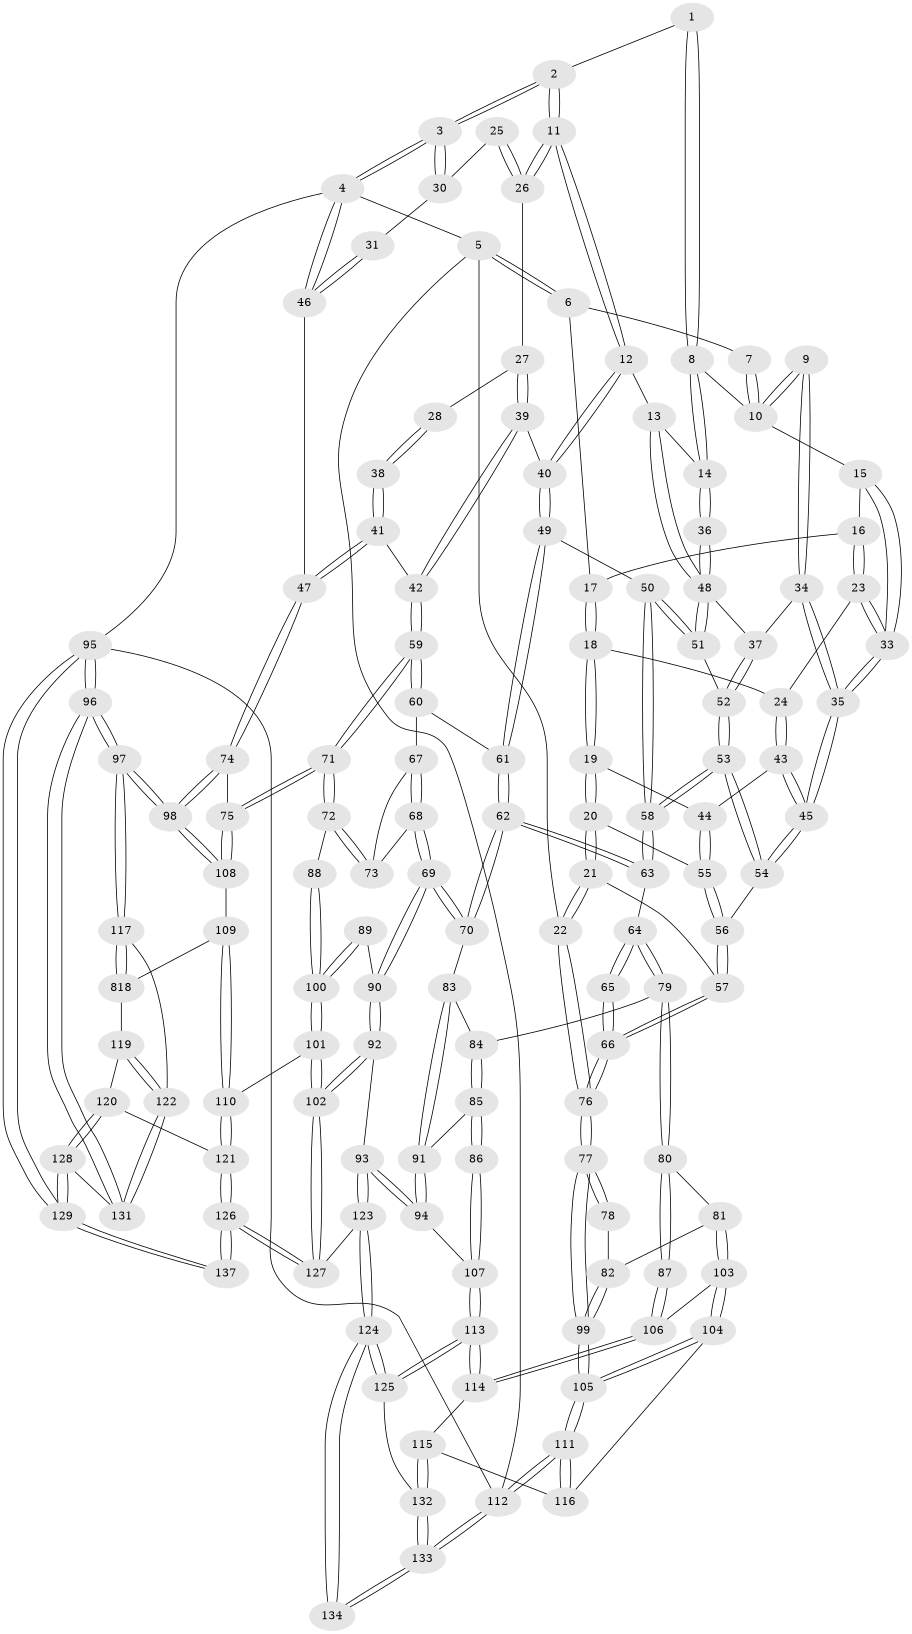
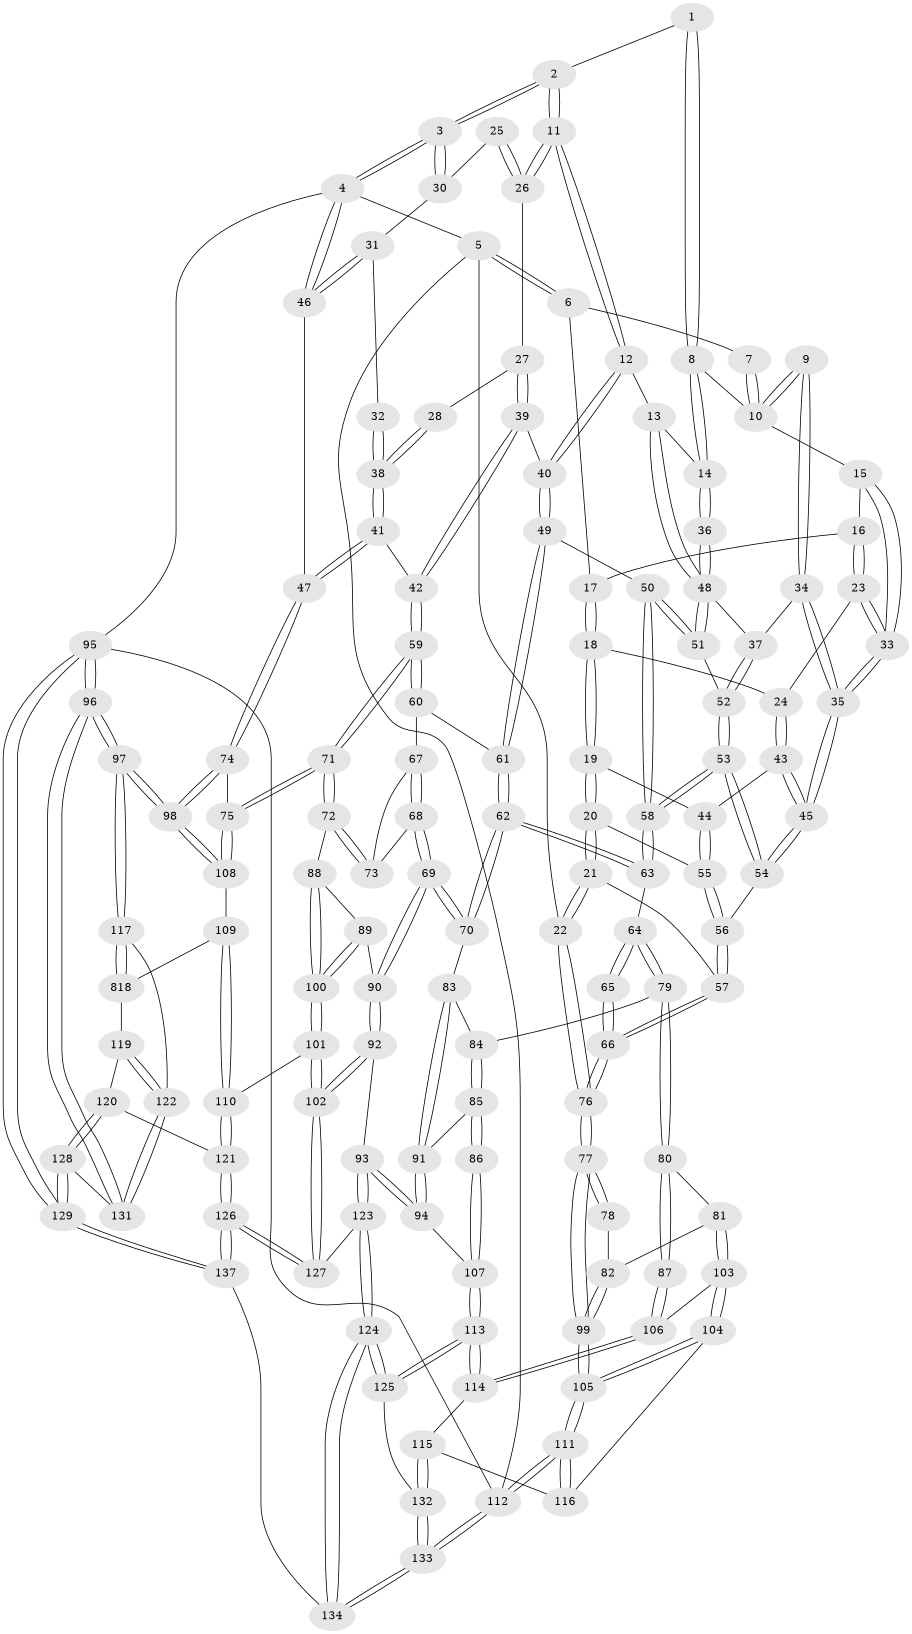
node "32": added
edge "88" -- "89": added
edge "137" -- "134": added
